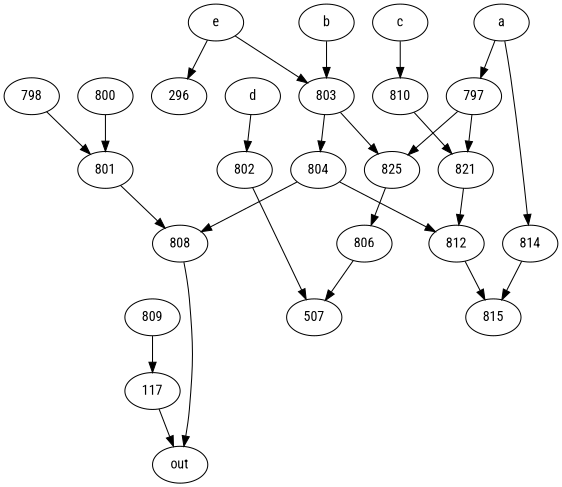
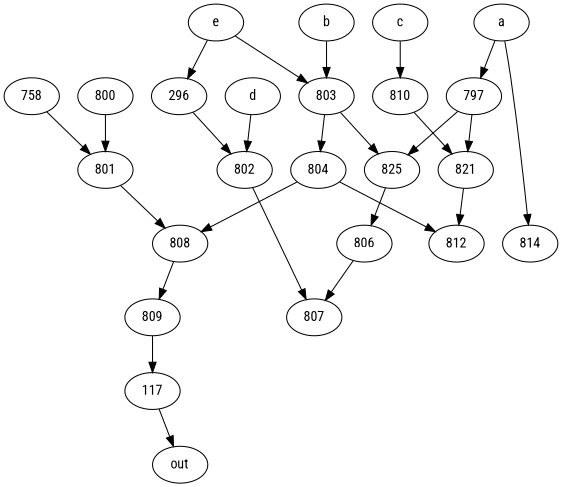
node "798": label "798" -> "758"
edge "296" -> "802": added
node "507": label "507" -> "807"
node "815": removed
edge "808" -> "out": now "808" -> "809"
